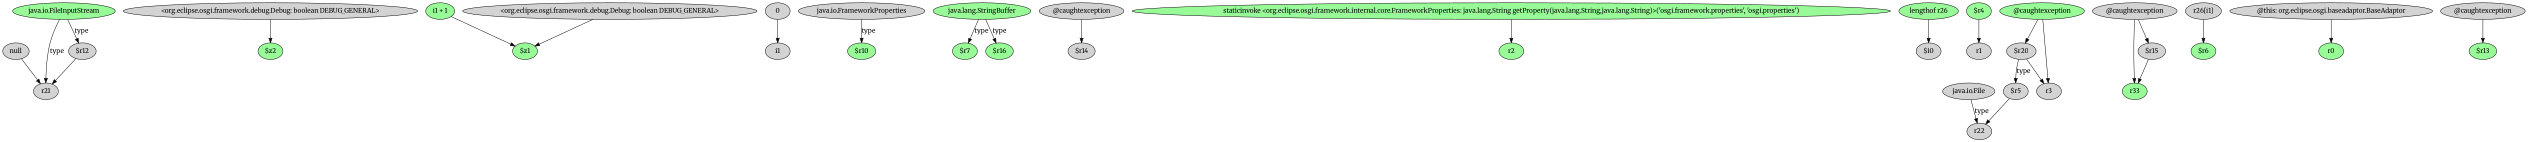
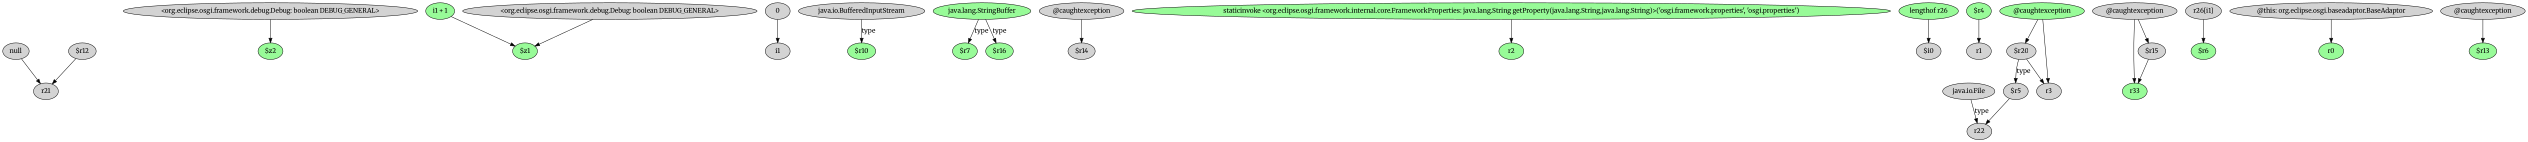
node "java.io.FileInputStream": removed
node "java.io.FrameworkProperties": label "java.io.FrameworkProperties" -> "java.io.BufferedInputStream"
